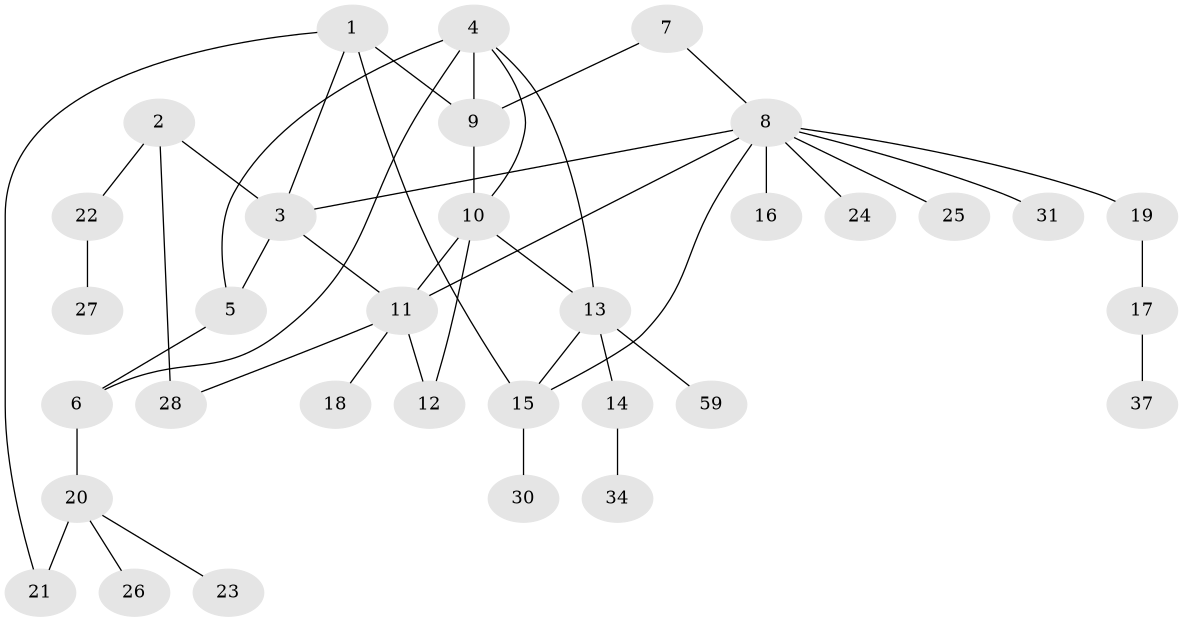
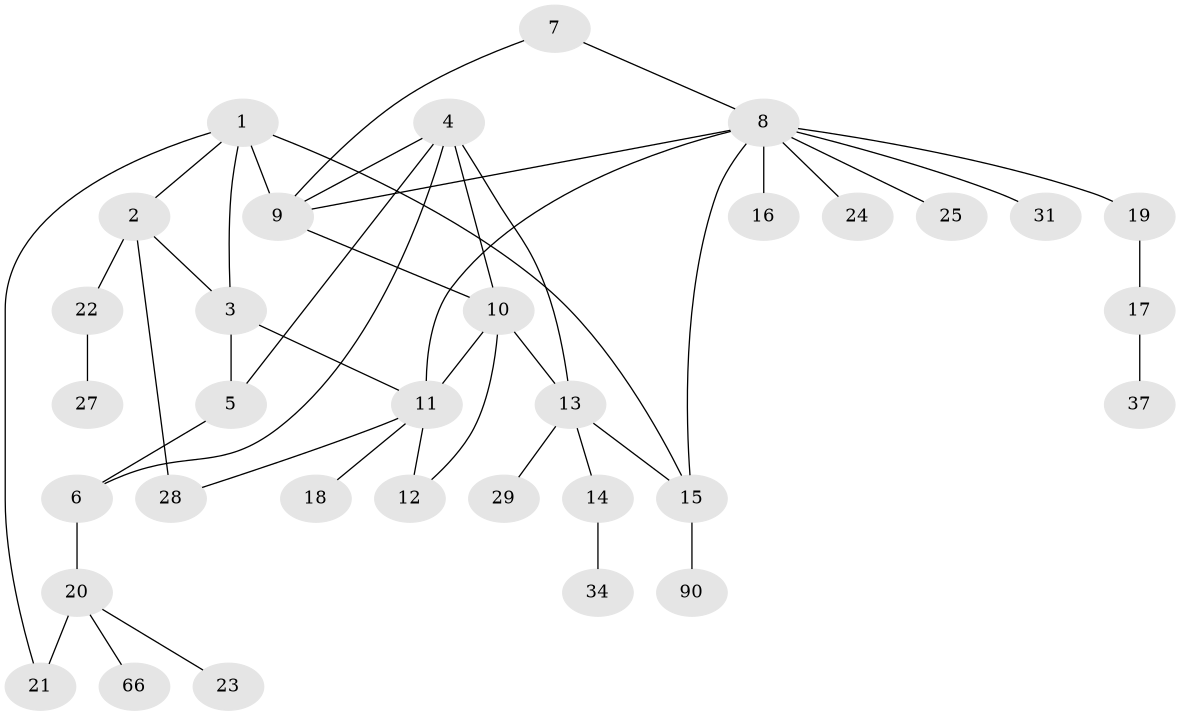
edge "1" -- "2": added
edge "8" -- "3": now "8" -- "9"
node "59": label "59" -> "29"
node "30": label "30" -> "90"
node "26": label "26" -> "66"
